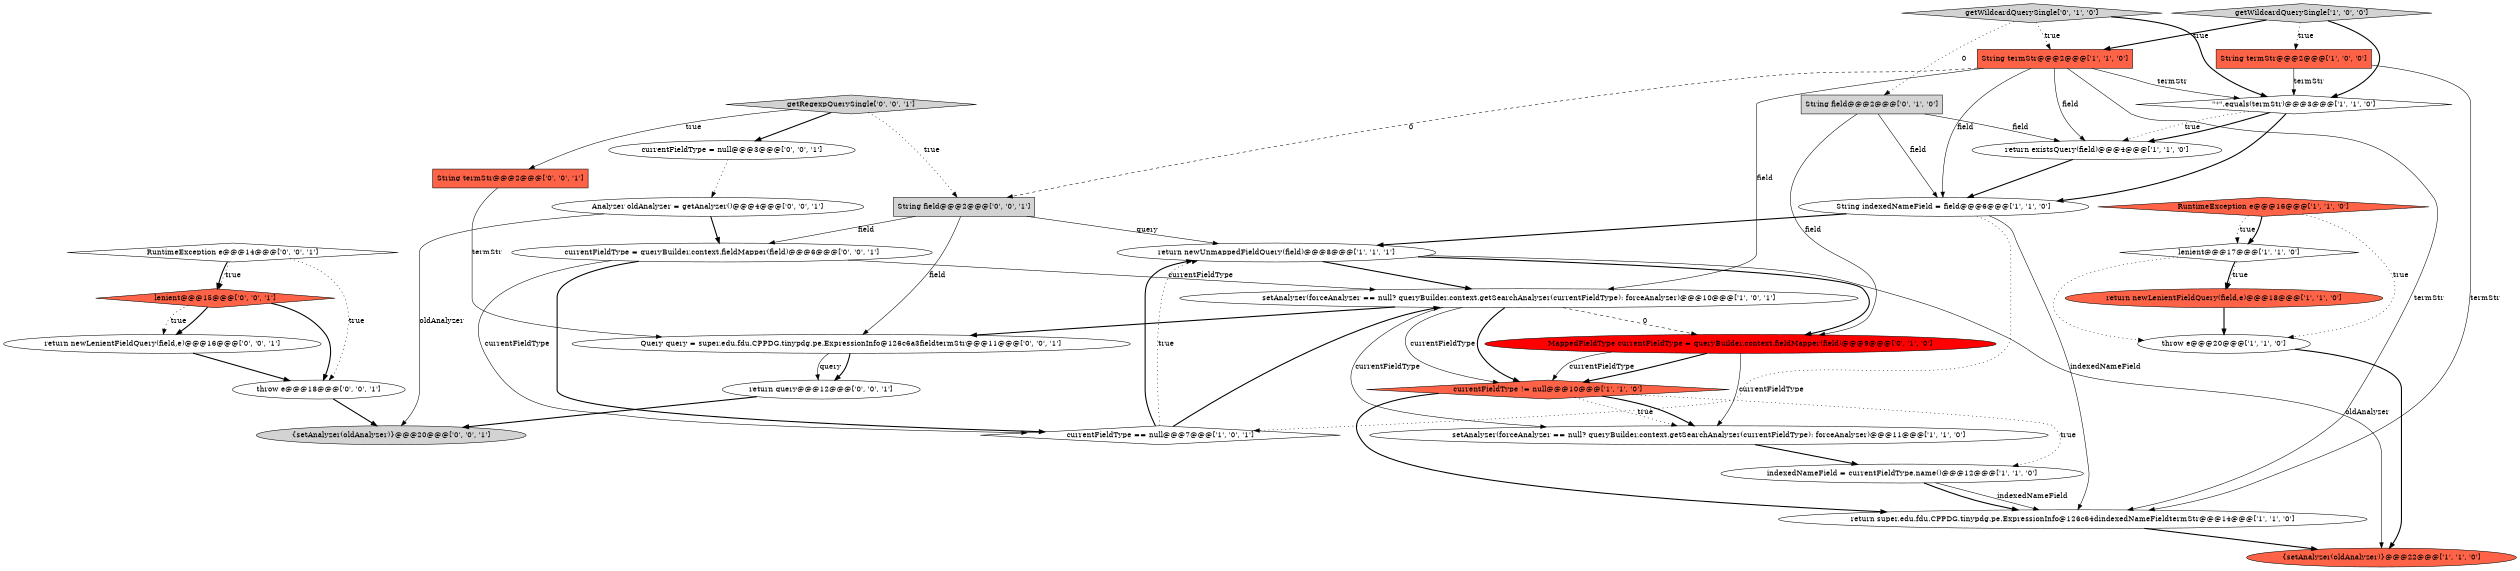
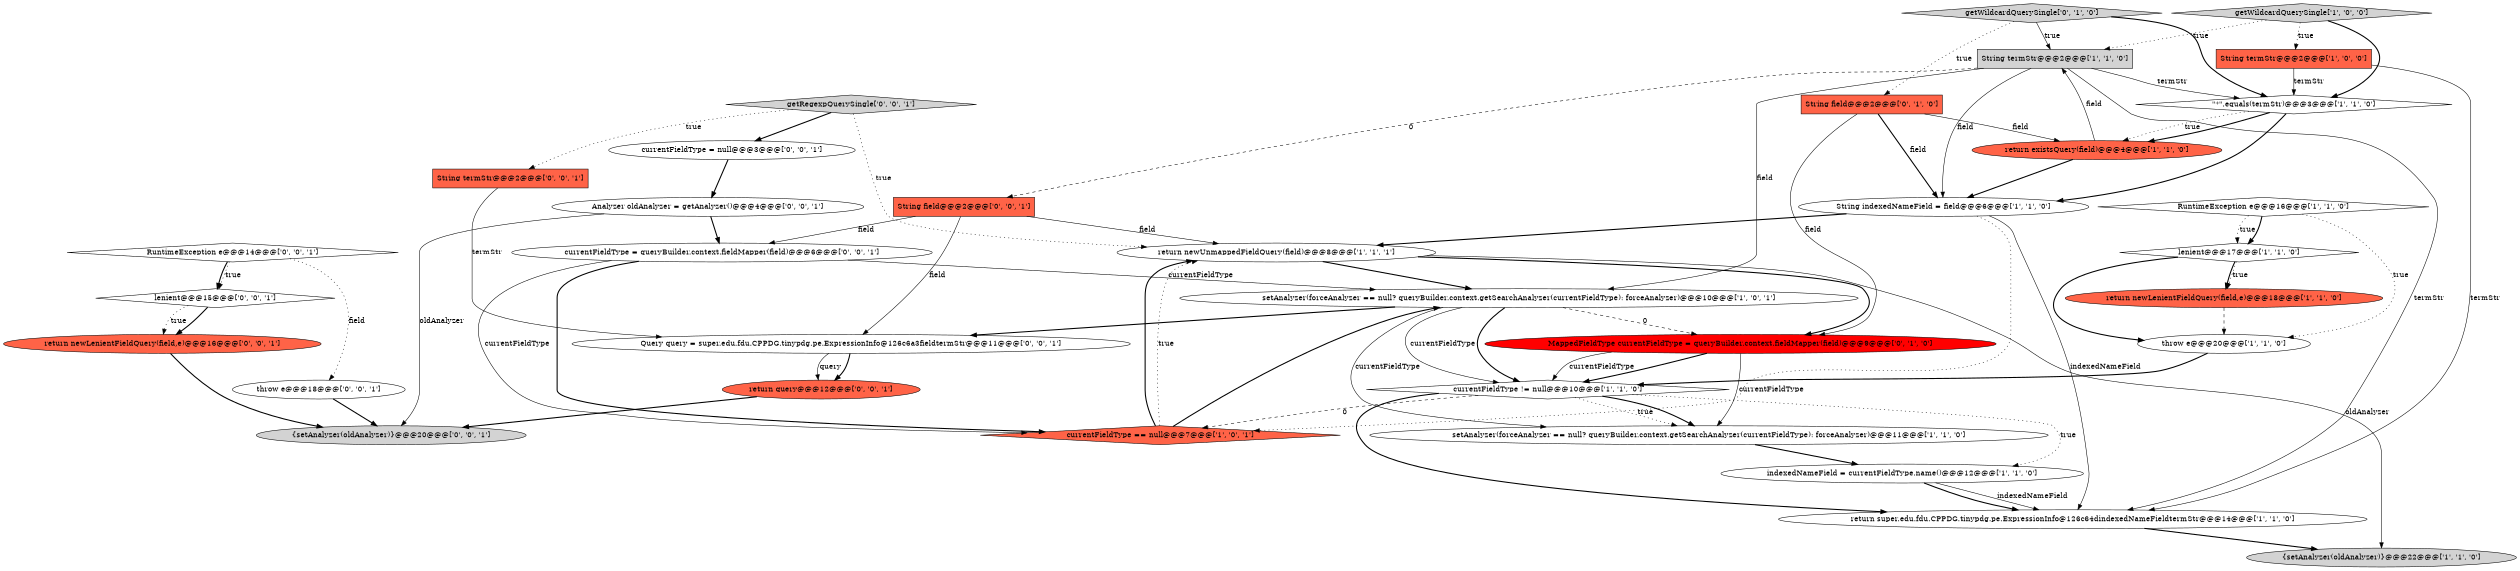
edge "getWildcardQuerySingle['0', '1', '0']" -> "String termStr@@@2@@@['1', '1', '0']": style dotted -> solid
edge "getWildcardQuerySingle['1', '0', '0']" -> "String termStr@@@2@@@['1', '1', '0']": style bold -> dotted
edge "getWildcardQuerySingle['0', '1', '0']" -> "String field@@@2@@@['0', '1', '0']": label "0" -> "true"
node "String termStr@@@2@@@['1', '1', '0']": fillcolor tomato -> lightgray
node "String field@@@2@@@['0', '1', '0']": fillcolor lightgray -> tomato
edge "String termStr@@@2@@@['1', '1', '0']" -> "return existsQuery(field)@@@4@@@['1', '1', '0']": reversed
edge "getRegexpQuerySingle['0', '0', '1']" -> "String termStr@@@2@@@['0', '0', '1']": style solid -> dotted
edge "getRegexpQuerySingle['0', '0', '1']" -> "String field@@@2@@@['0', '0', '1']": now "getRegexpQuerySingle['0', '0', '1']" -> "return newUnmappedFieldQuery(field)@@@8@@@['1', '1', '1']"
node "return existsQuery(field)@@@4@@@['1', '1', '0']": fillcolor white -> tomato
edge "String field@@@2@@@['0', '1', '0']" -> "String indexedNameField = field@@@6@@@['1', '1', '0']": style solid -> bold
edge "currentFieldType = null@@@3@@@['0', '0', '1']" -> "Analyzer oldAnalyzer = getAnalyzer()@@@4@@@['0', '0', '1']": style dotted -> bold
node "String field@@@2@@@['0', '0', '1']": fillcolor lightgray -> tomato
node "RuntimeException e@@@16@@@['1', '1', '0']": fillcolor tomato -> white
edge "String field@@@2@@@['0', '0', '1']" -> "return newUnmappedFieldQuery(field)@@@8@@@['1', '1', '1']": label "query" -> "field"
edge "lenient@@@17@@@['1', '1', '0']" -> "throw e@@@20@@@['1', '1', '0']": style dotted -> bold
node "lenient@@@15@@@['0', '0', '1']": fillcolor tomato -> white
edge "return newLenientFieldQuery(field,e)@@@18@@@['1', '1', '0']" -> "throw e@@@20@@@['1', '1', '0']": style bold -> dashed
edge "RuntimeException e@@@14@@@['0', '0', '1']" -> "throw e@@@18@@@['0', '0', '1']": label "true" -> "field"
edge "lenient@@@15@@@['0', '0', '1']" -> "throw e@@@18@@@['0', '0', '1']": removed
node "return newLenientFieldQuery(field,e)@@@16@@@['0', '0', '1']": fillcolor white -> tomato
edge "return newLenientFieldQuery(field,e)@@@16@@@['0', '0', '1']" -> "throw e@@@18@@@['0', '0', '1']": now "return newLenientFieldQuery(field,e)@@@16@@@['0', '0', '1']" -> "{setAnalyzer(oldAnalyzer)}@@@20@@@['0', '0', '1']"
node "return query@@@12@@@['0', '0', '1']": fillcolor white -> tomato
node "currentFieldType != null@@@10@@@['1', '1', '0']": fillcolor tomato -> white
edge "currentFieldType != null@@@10@@@['1', '1', '0']" -> "currentFieldType == null@@@7@@@['1', '0', '1']": added, label "0"
edge "throw e@@@20@@@['1', '1', '0']" -> "{setAnalyzer(oldAnalyzer)}@@@22@@@['1', '1', '0']": now "throw e@@@20@@@['1', '1', '0']" -> "currentFieldType != null@@@10@@@['1', '1', '0']"
node "currentFieldType == null@@@7@@@['1', '0', '1']": fillcolor white -> tomato
node "{setAnalyzer(oldAnalyzer)}@@@22@@@['1', '1', '0']": fillcolor tomato -> lightgray
